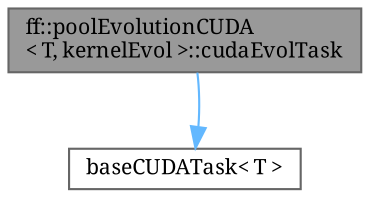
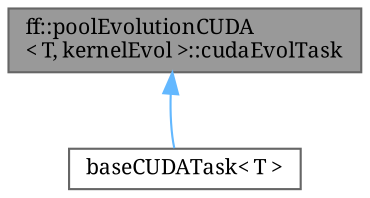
edge "ff::poolEvolutionCUDA < T, kernelEvol >::cudaEvolTask" -> "baseCUDATask< T >": reversed
